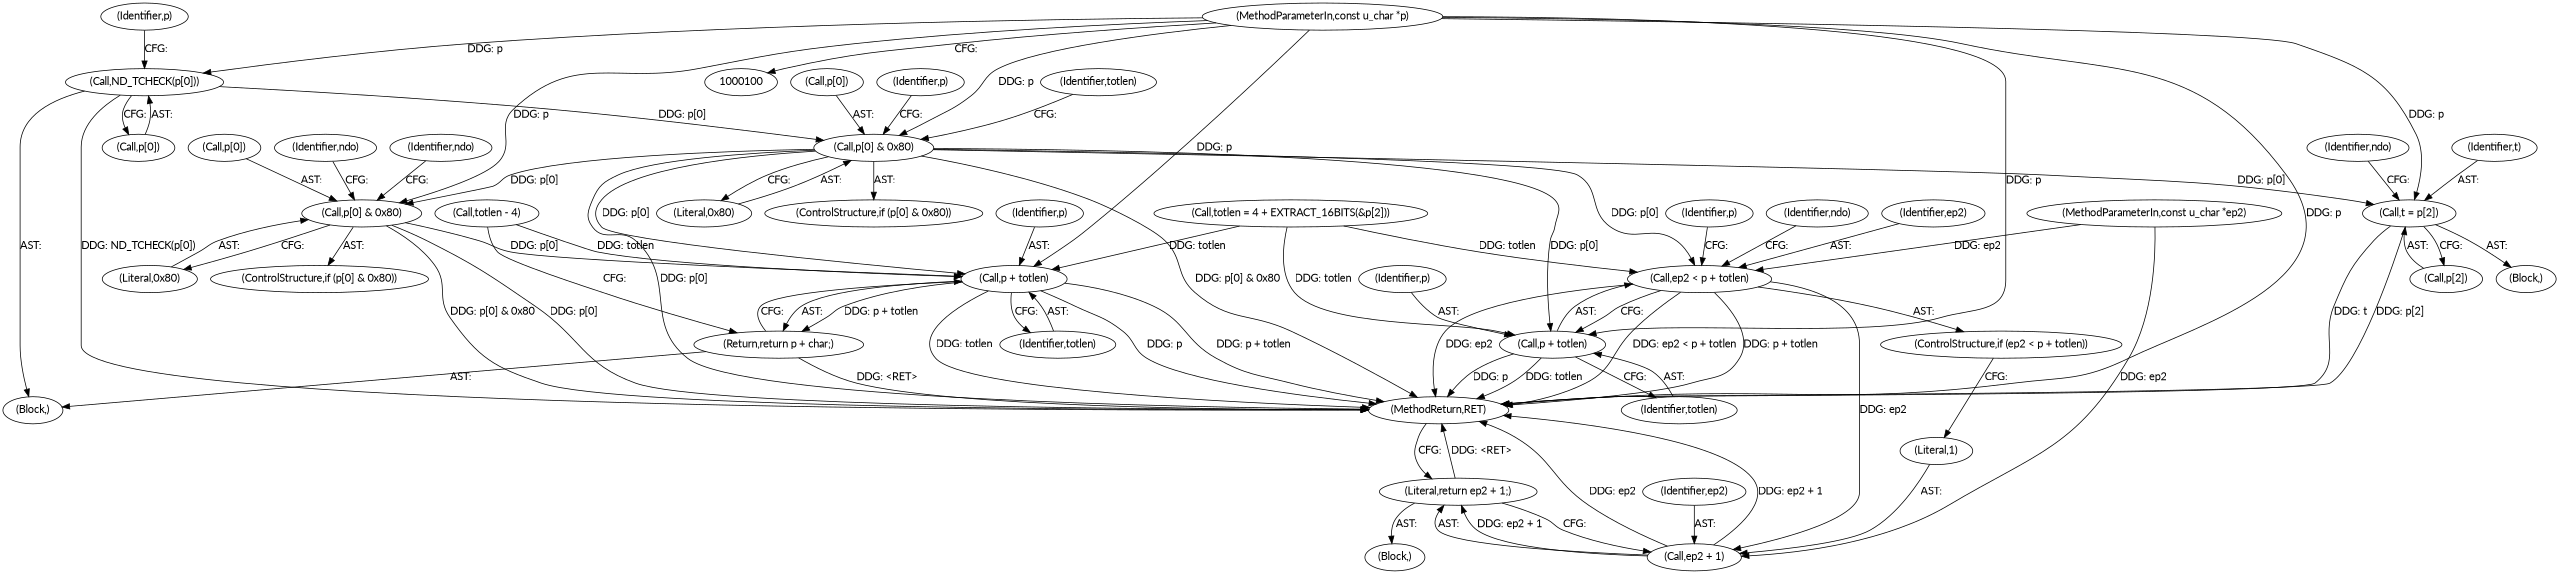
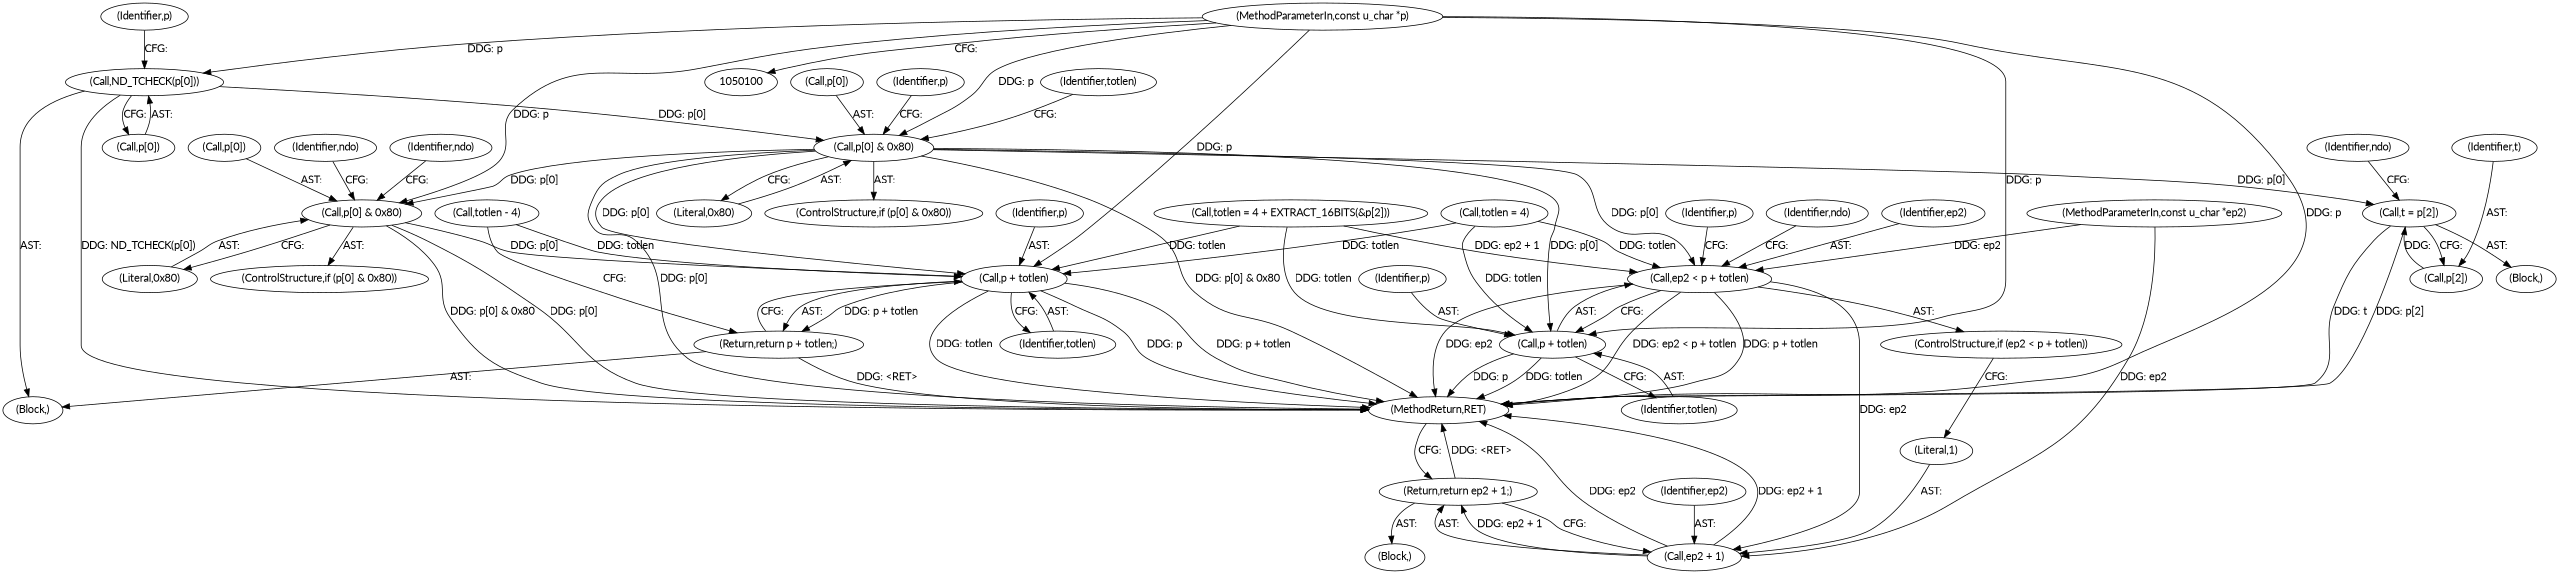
edge "(MethodParameterIn,const u_char *p)" -> "(Call,t = p[2])": removed, label "DDG: p"
node "1000100": label "1000100" -> "1050100"
edge "(Identifier,t)" -> "(Call,t = p[2])": now "(Identifier,t)" -> "(Call,p[2])"
node "(Call,totlen = 4)": added
edge "(Call,totlen = 4 + EXTRACT_16BITS(&p[2]))" -> "(Call,ep2 < p + totlen)": label "DDG: totlen" -> "DDG: ep2 + 1"
edge "(Call,p[2])" -> "(Call,t = p[2])": label "AST: " -> "DDG: "
node "(Return,return p + char;)": label "(Return,return p + char;)" -> "(Return,return p + totlen;)"
node "(Literal,return ep2 + 1;)": label "(Literal,return ep2 + 1;)" -> "(Return,return ep2 + 1;)"
